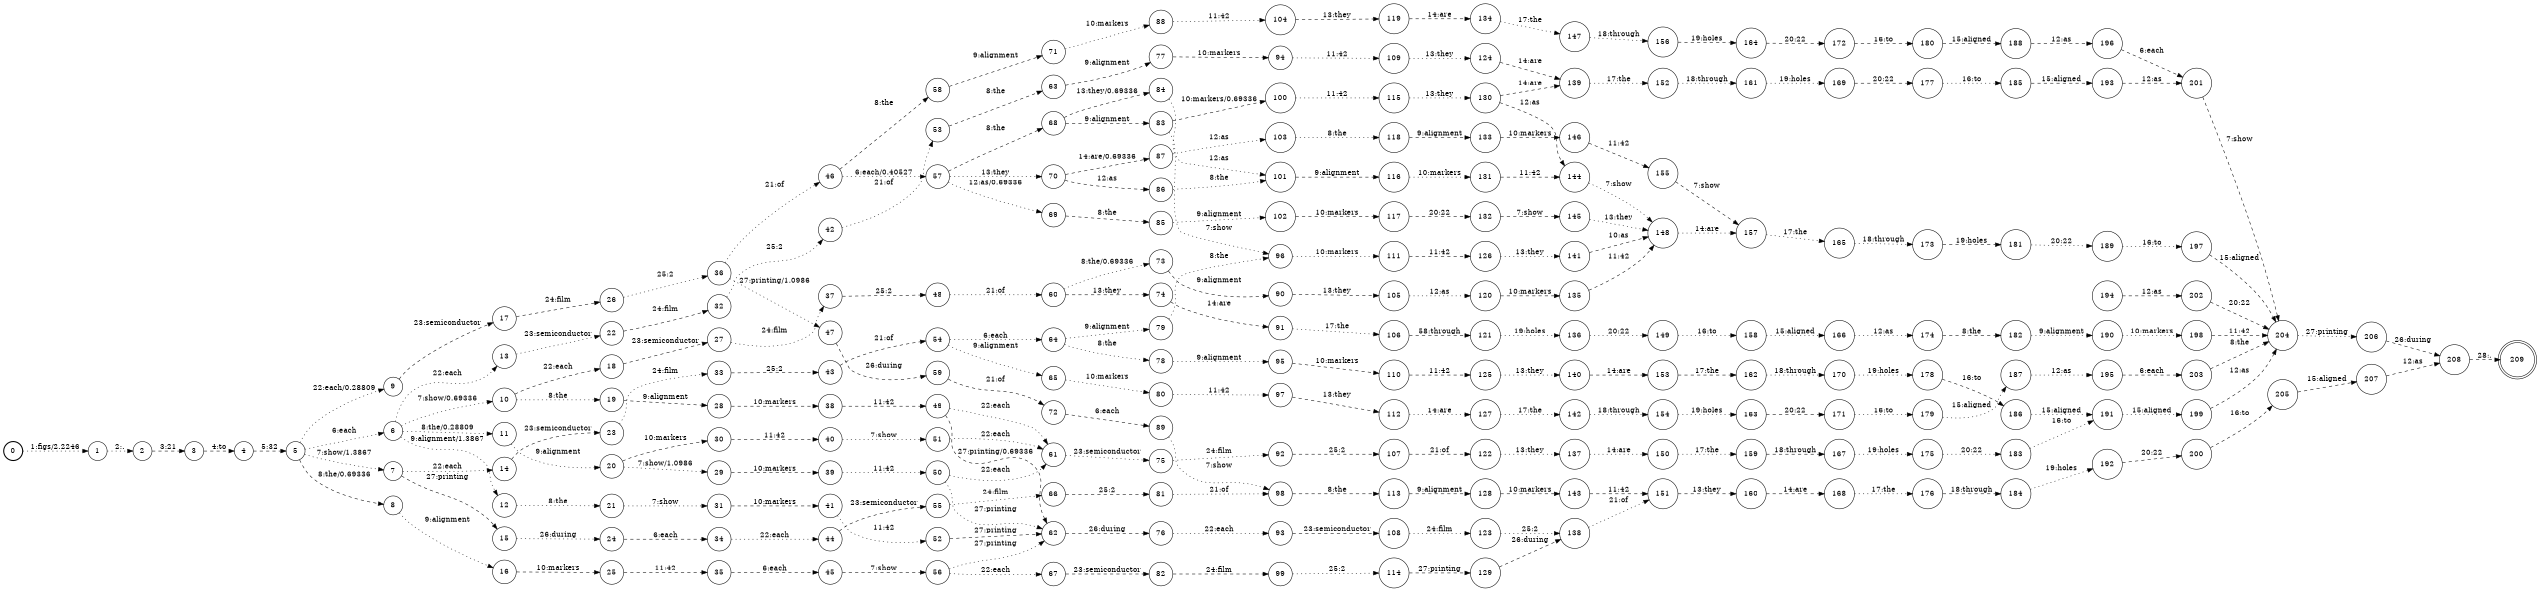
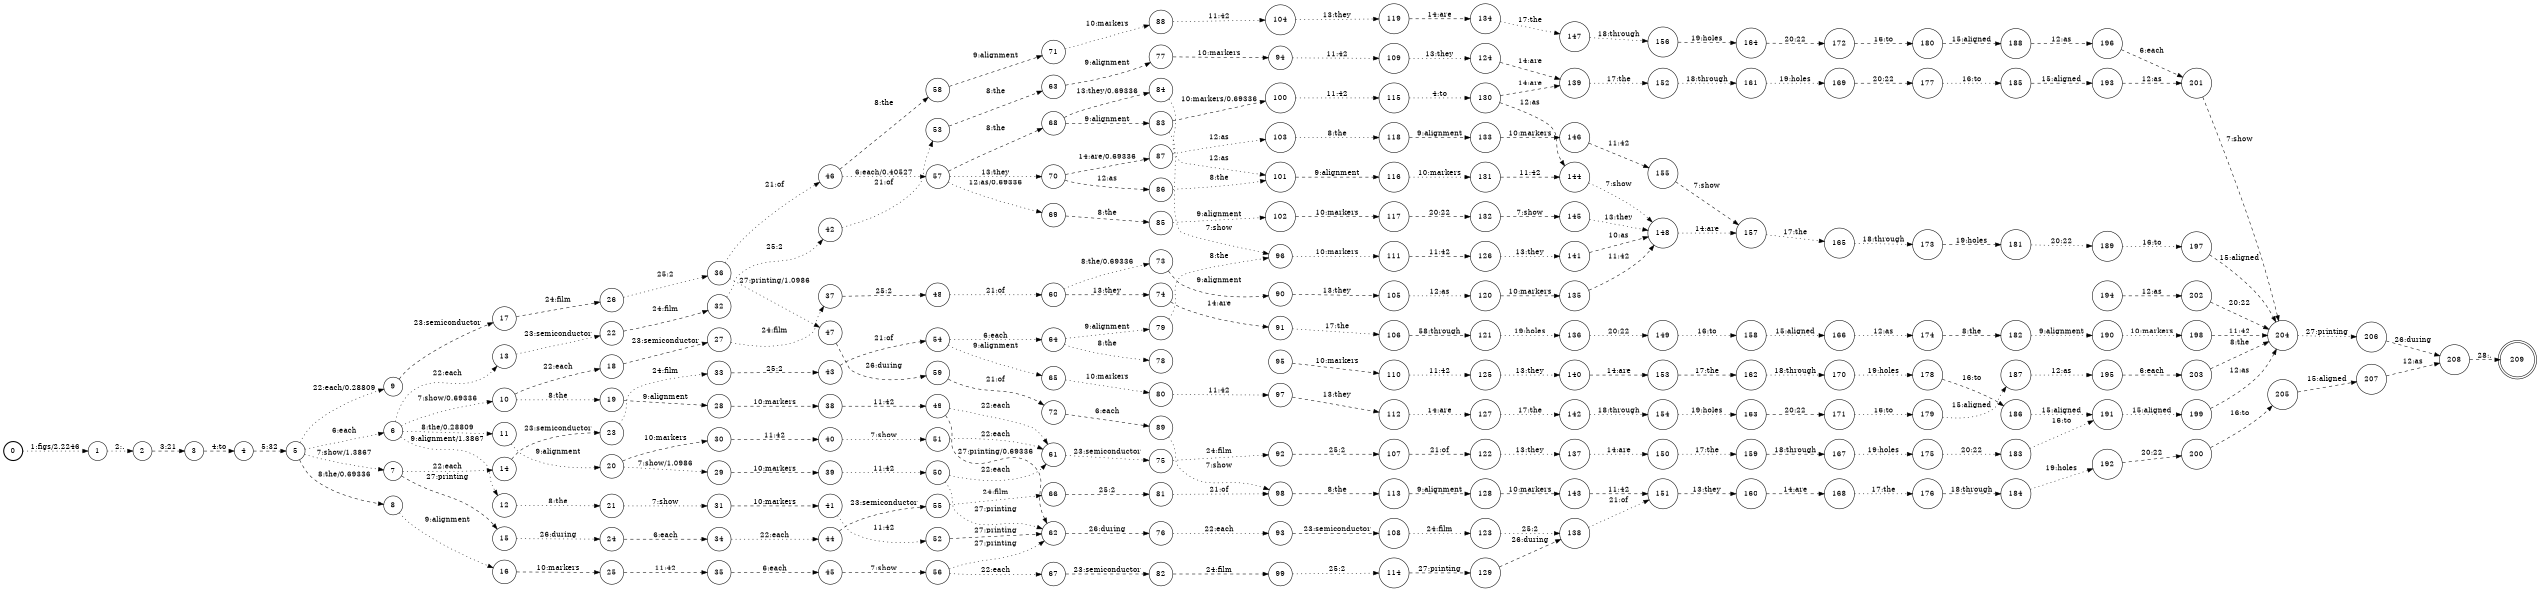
edge "104" -> "119": style dashed -> dotted
edge "115" -> "130": label "13:they" -> "4:to"
edge "78" -> "95": removed, label "9:alignment"
edge "110" -> "125": style dashed -> dotted
